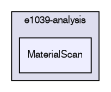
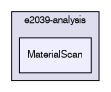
cluster "e1039-analysis": label "e1039-analysis" -> "e2039-analysis"
